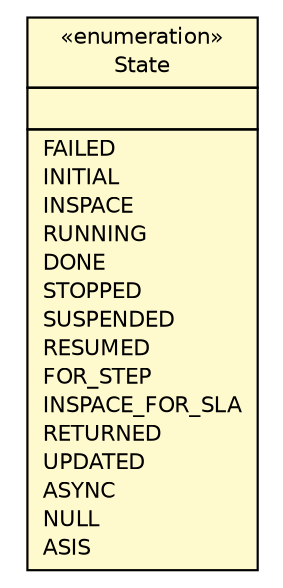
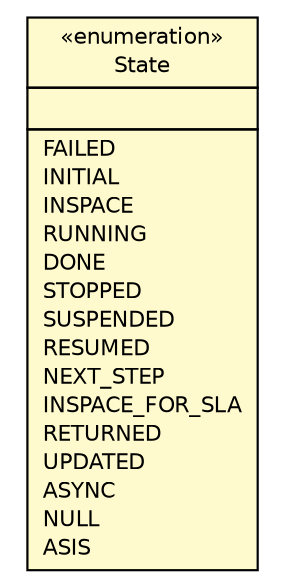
node "State": text "FOR_STEP" -> "NEXT_STEP"
